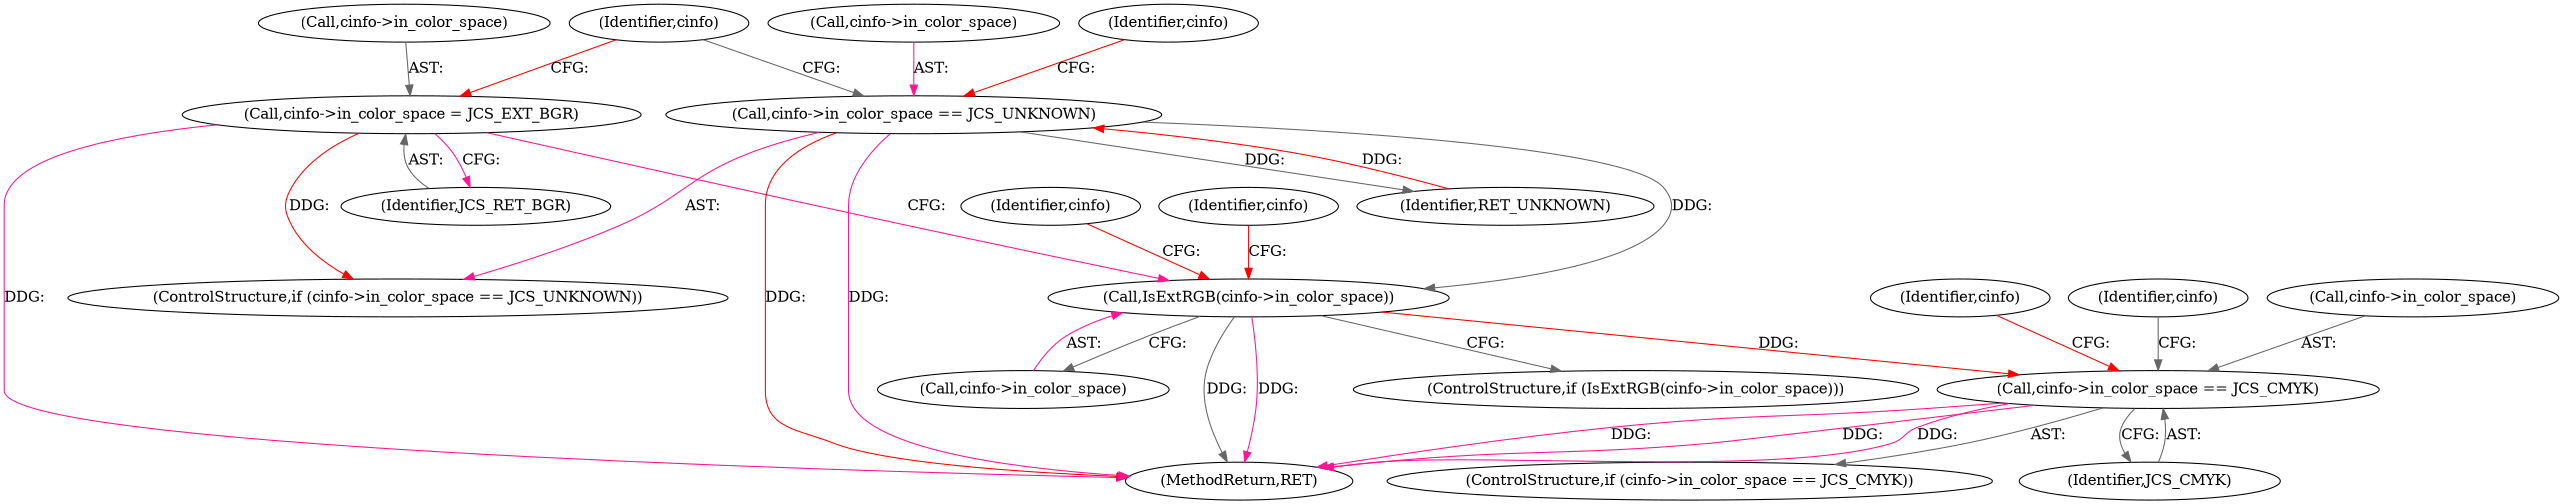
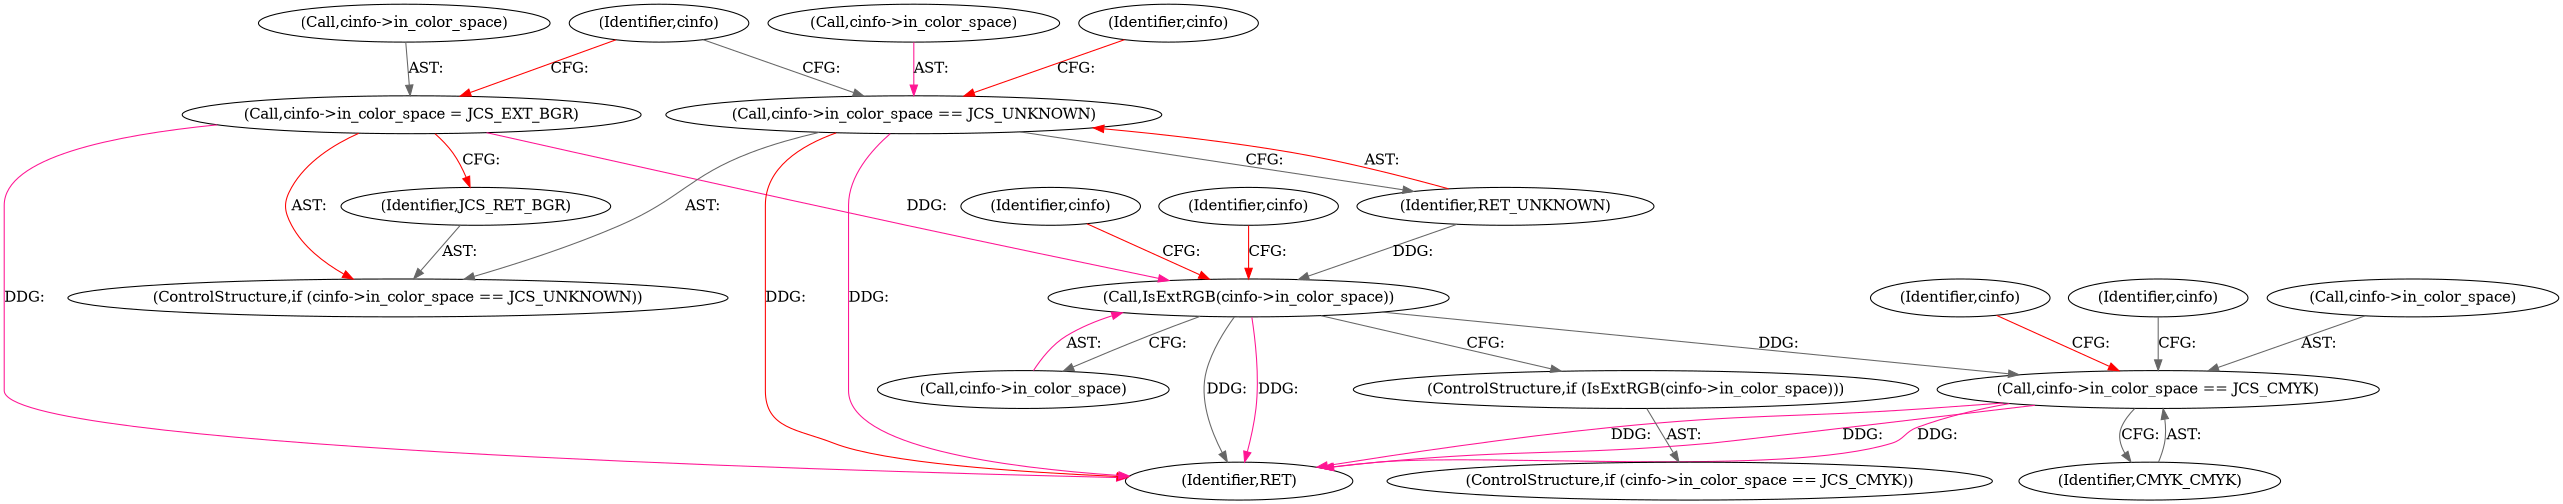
edge "(Call,cinfo->in_color_space == JCS_UNKNOWN)" -> "(Call,IsExtRGB(cinfo->in_color_space))": now "(Identifier,RET_UNKNOWN)" -> "(Call,IsExtRGB(cinfo->in_color_space))"
edge "(Call,cinfo->in_color_space = JCS_EXT_BGR)" -> "(Identifier,JCS_RET_BGR)": color deeppink -> red
edge "(Call,cinfo->in_color_space == JCS_UNKNOWN)" -> "(Identifier,RET_UNKNOWN)": label "DDG: " -> "CFG: "
edge "(Identifier,RET_UNKNOWN)" -> "(Call,cinfo->in_color_space == JCS_UNKNOWN)": label "DDG: " -> "AST: "
edge "(Identifier,JCS_RET_BGR)" -> "(Call,cinfo->in_color_space = JCS_EXT_BGR)": now "(Identifier,JCS_RET_BGR)" -> "(ControlStructure,if (cinfo->in_color_space == JCS_UNKNOWN))"
edge "(Call,cinfo->in_color_space = JCS_EXT_BGR)" -> "(ControlStructure,if (cinfo->in_color_space == JCS_UNKNOWN))": label "DDG: " -> "AST: "
edge "(Call,cinfo->in_color_space = JCS_EXT_BGR)" -> "(Call,IsExtRGB(cinfo->in_color_space))": label "CFG: " -> "DDG: "
edge "(Call,cinfo->in_color_space == JCS_UNKNOWN)" -> "(ControlStructure,if (cinfo->in_color_space == JCS_UNKNOWN))": color deeppink -> gray40
edge "(Call,IsExtRGB(cinfo->in_color_space))" -> "(Call,cinfo->in_color_space == JCS_CMYK)": color red -> gray40
edge "(Call,cinfo->in_color_space == JCS_CMYK)" -> "(ControlStructure,if (cinfo->in_color_space == JCS_CMYK))": now "(ControlStructure,if (IsExtRGB(cinfo->in_color_space)))" -> "(ControlStructure,if (cinfo->in_color_space == JCS_CMYK))"
node "(MethodReturn,RET)": label "(MethodReturn,RET)" -> "(Identifier,RET)"
node "(Identifier,JCS_CMYK)": label "(Identifier,JCS_CMYK)" -> "(Identifier,CMYK_CMYK)"
